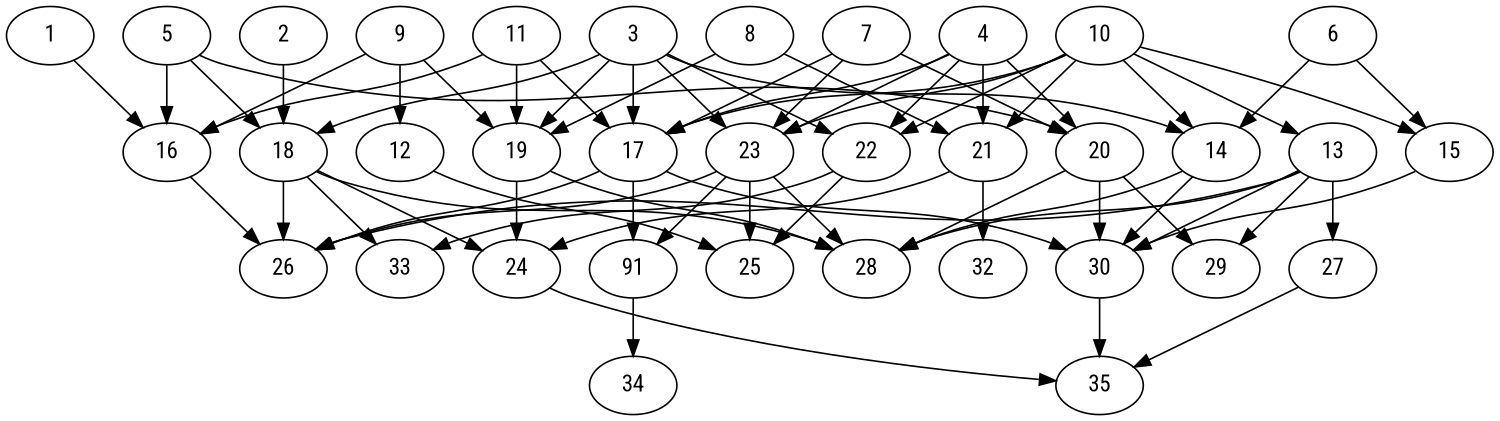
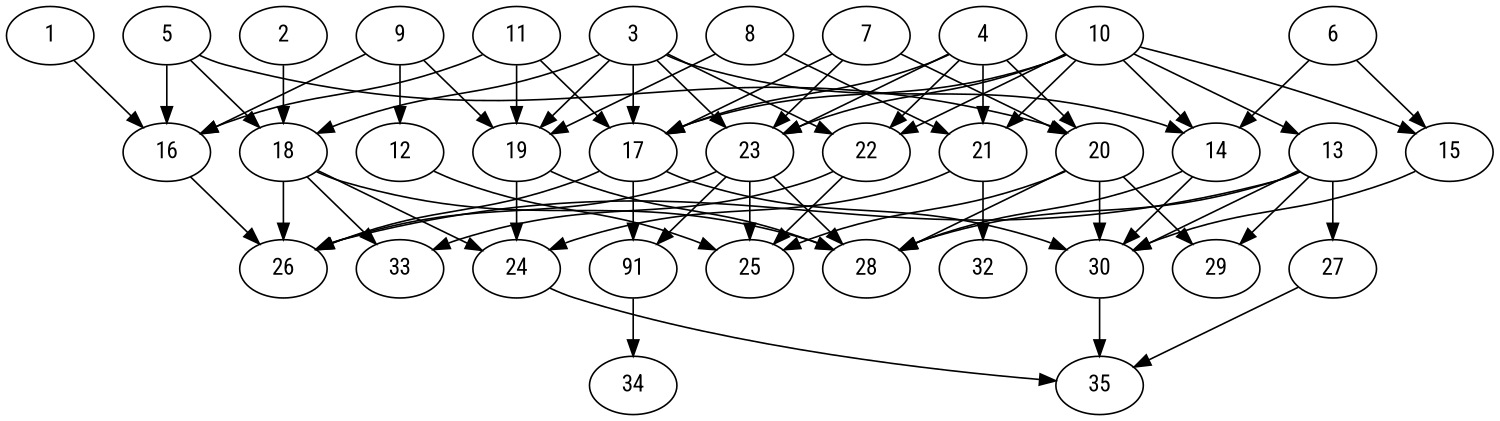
edge "20" -> "25": added
